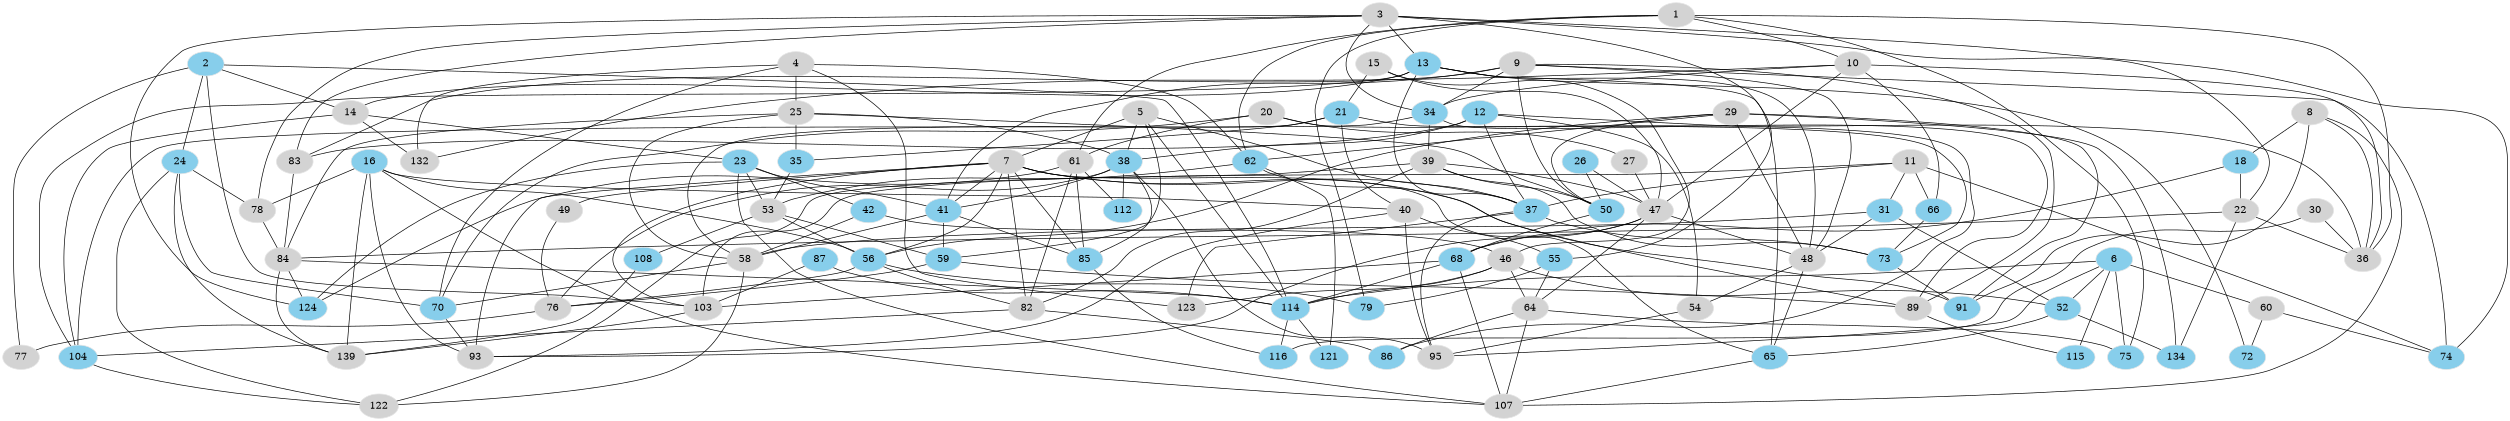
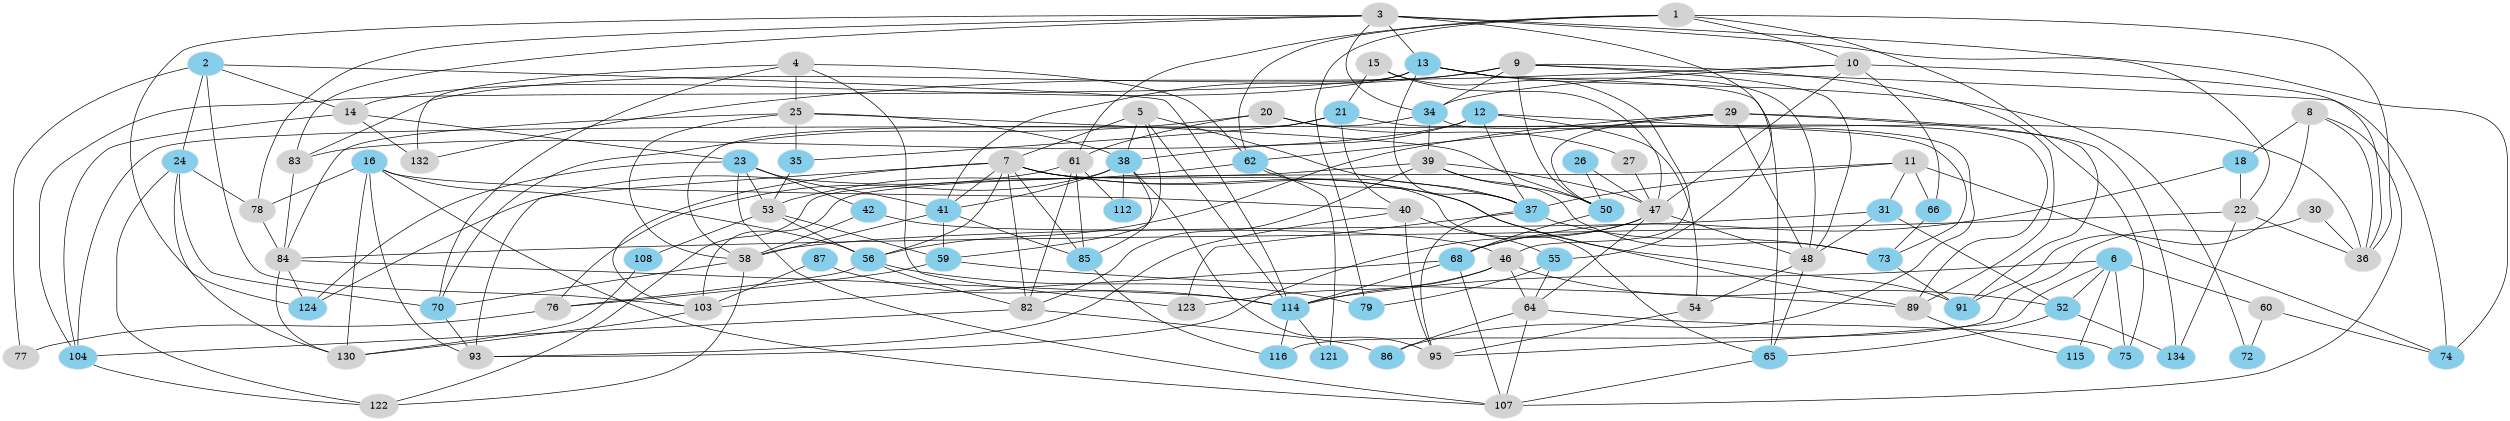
node "49": removed
node "139": label "139" -> "130"
